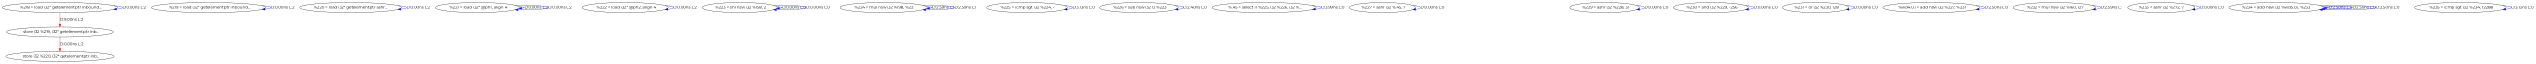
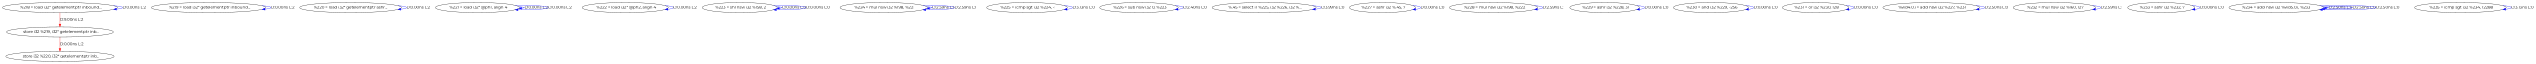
node "%228 = mul nsw i32 %198, %222": added
node "%233 = ashr i32 %272, 7": label "%233 = ashr i32 %272, 7" -> "%233 = ashr i32 %232, 7"
